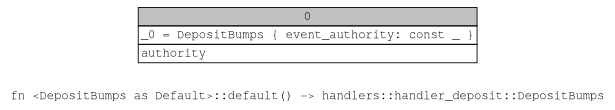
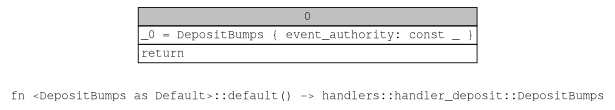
node "0": text "authority" -> "return"
